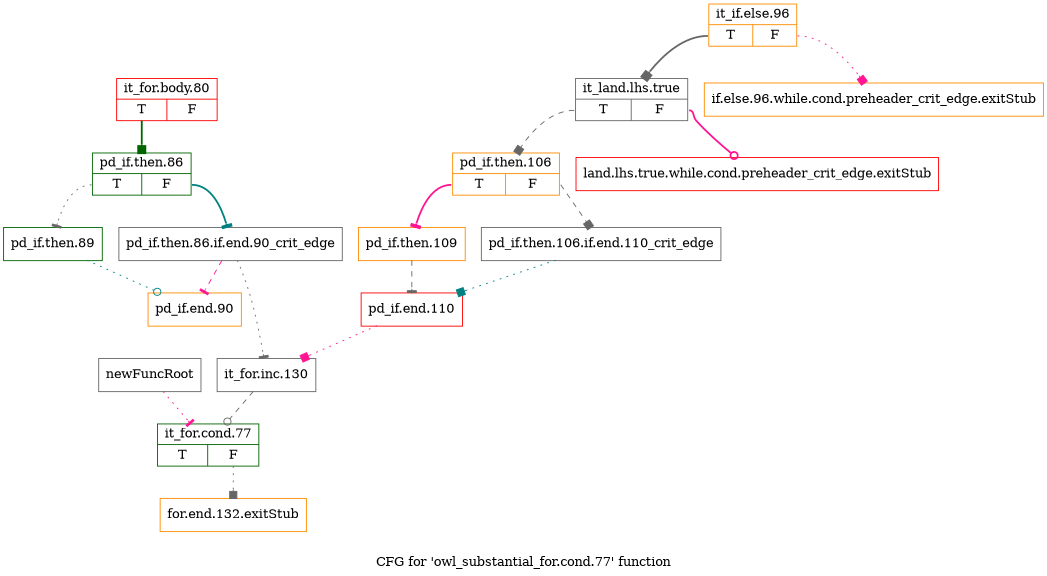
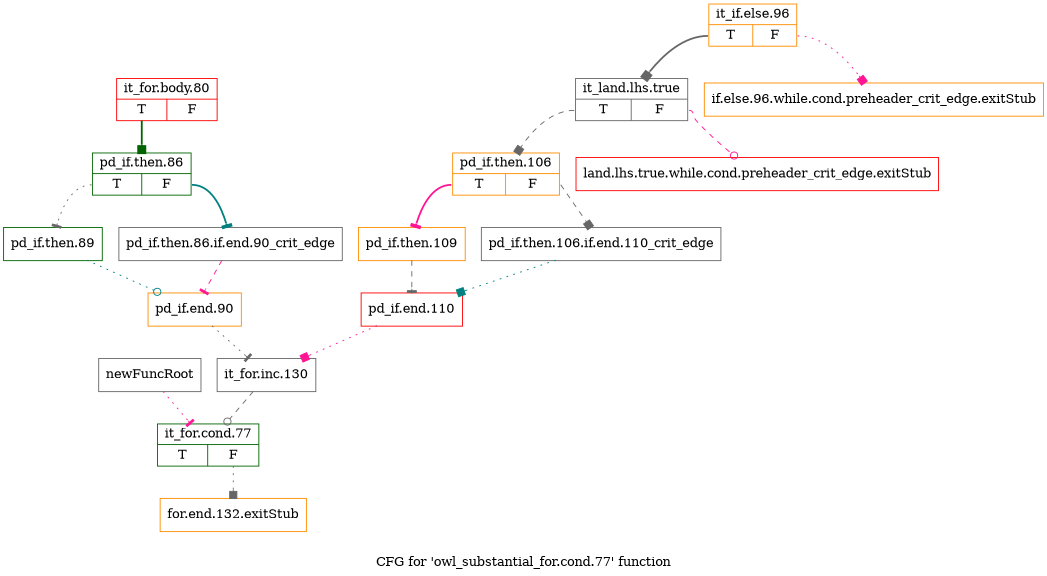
edge "it_land.lhs.true" -> "land.lhs.true.while.cond.preheader_crit_edge.exitStub": style bold -> dashed
edge "pd_if.then.86.if.end.90_crit_edge" -> "it_for.inc.130": now "pd_if.end.90" -> "it_for.inc.130"
